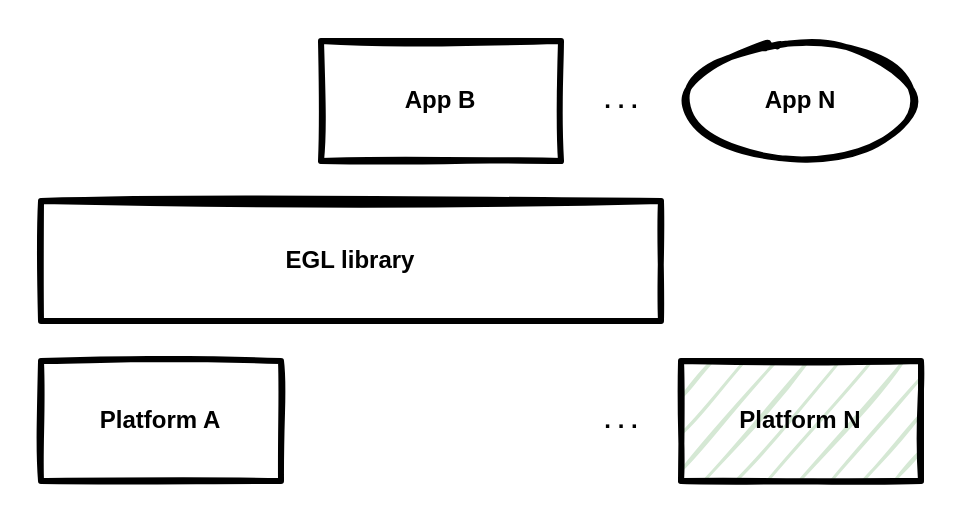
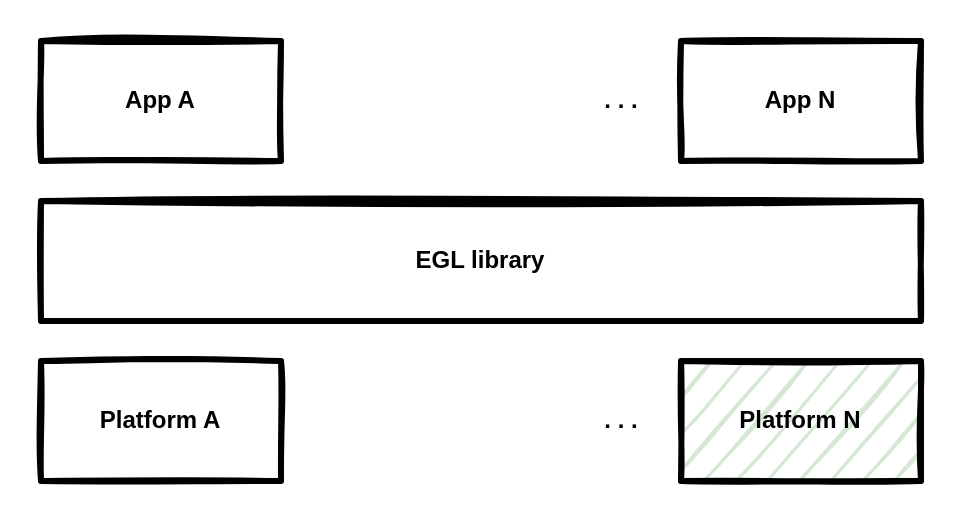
node "App A": added
node "App B": removed
node "App N": shape ellipse -> rectangle
node "EGL library": size 620x120 -> 880x120
